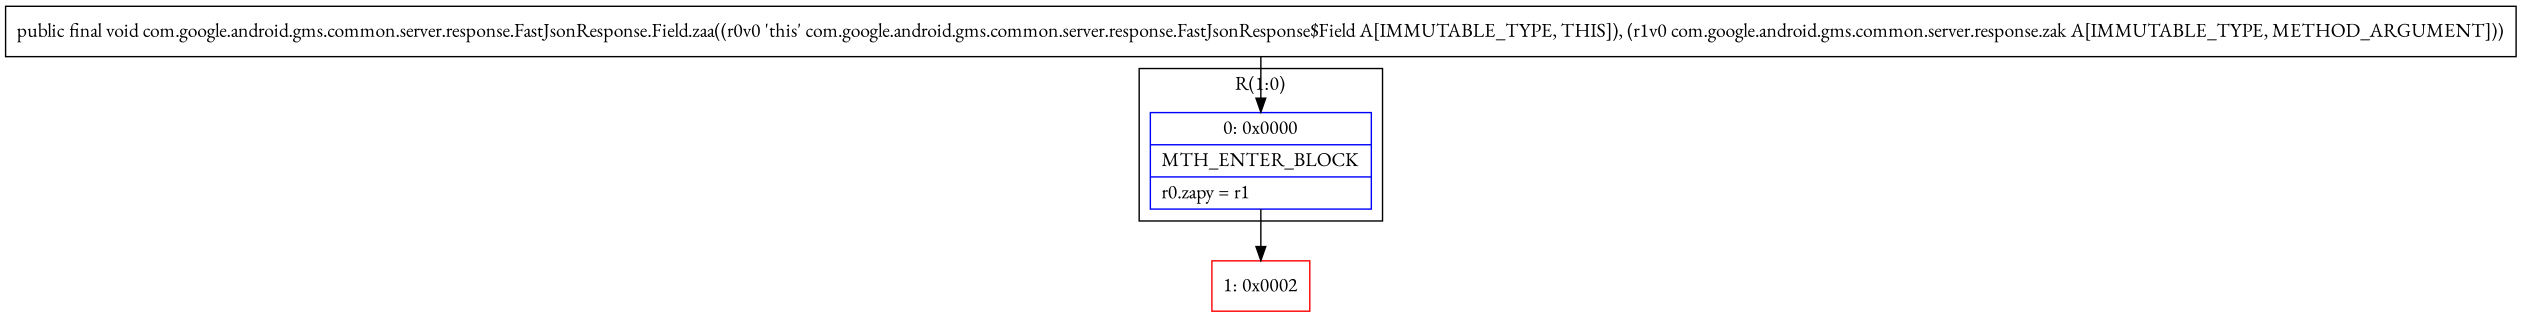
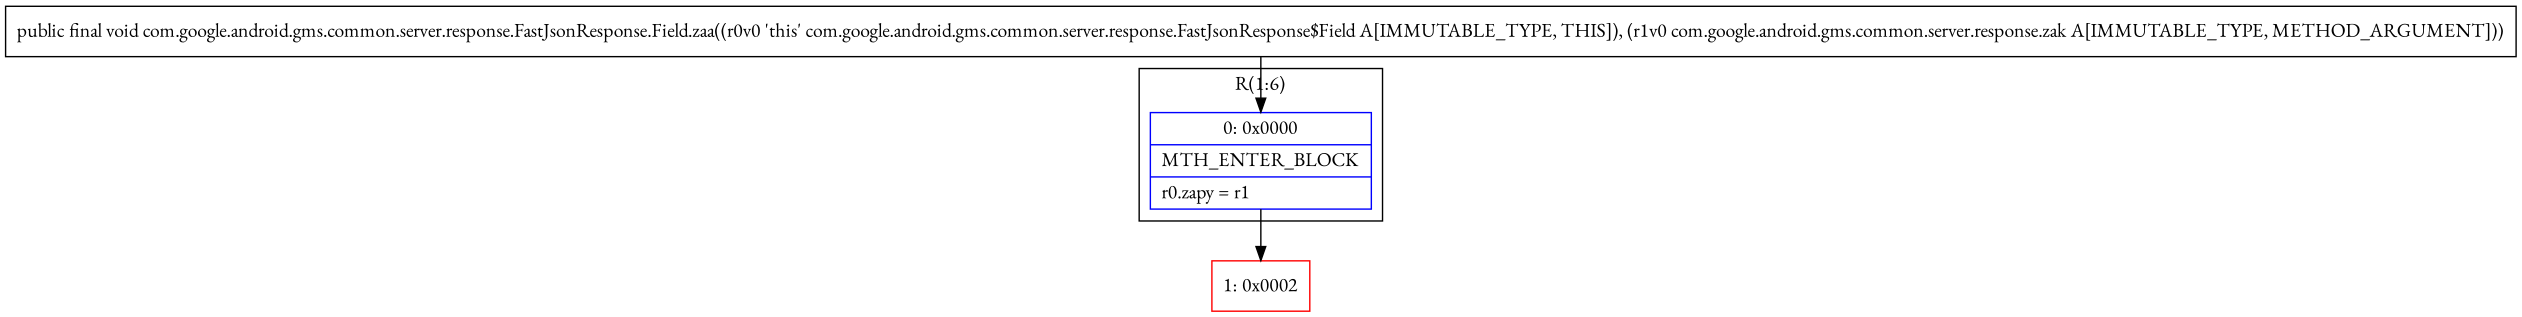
cluster "R(1:0)": label "R(1:0)" -> "R(1:6)"
